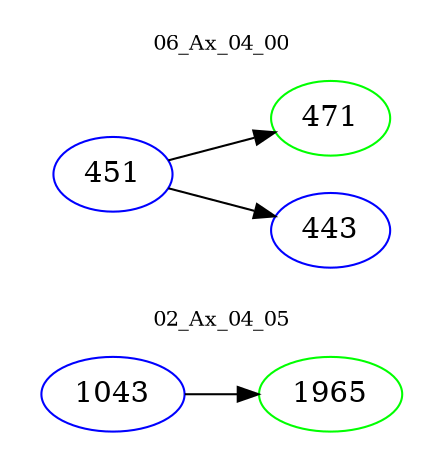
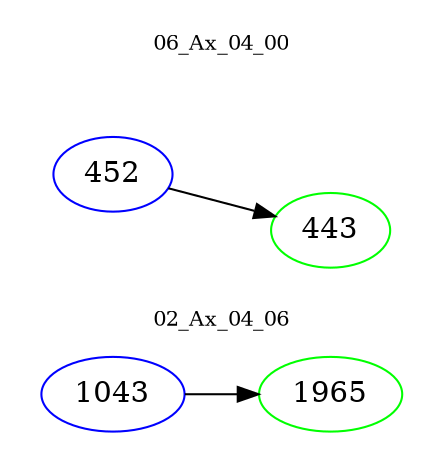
node "471": removed
node "451": label "451" -> "452"
node "443": color blue -> green
cluster "02_Ax_04_05": label "02_Ax_04_05" -> "02_Ax_04_06"
